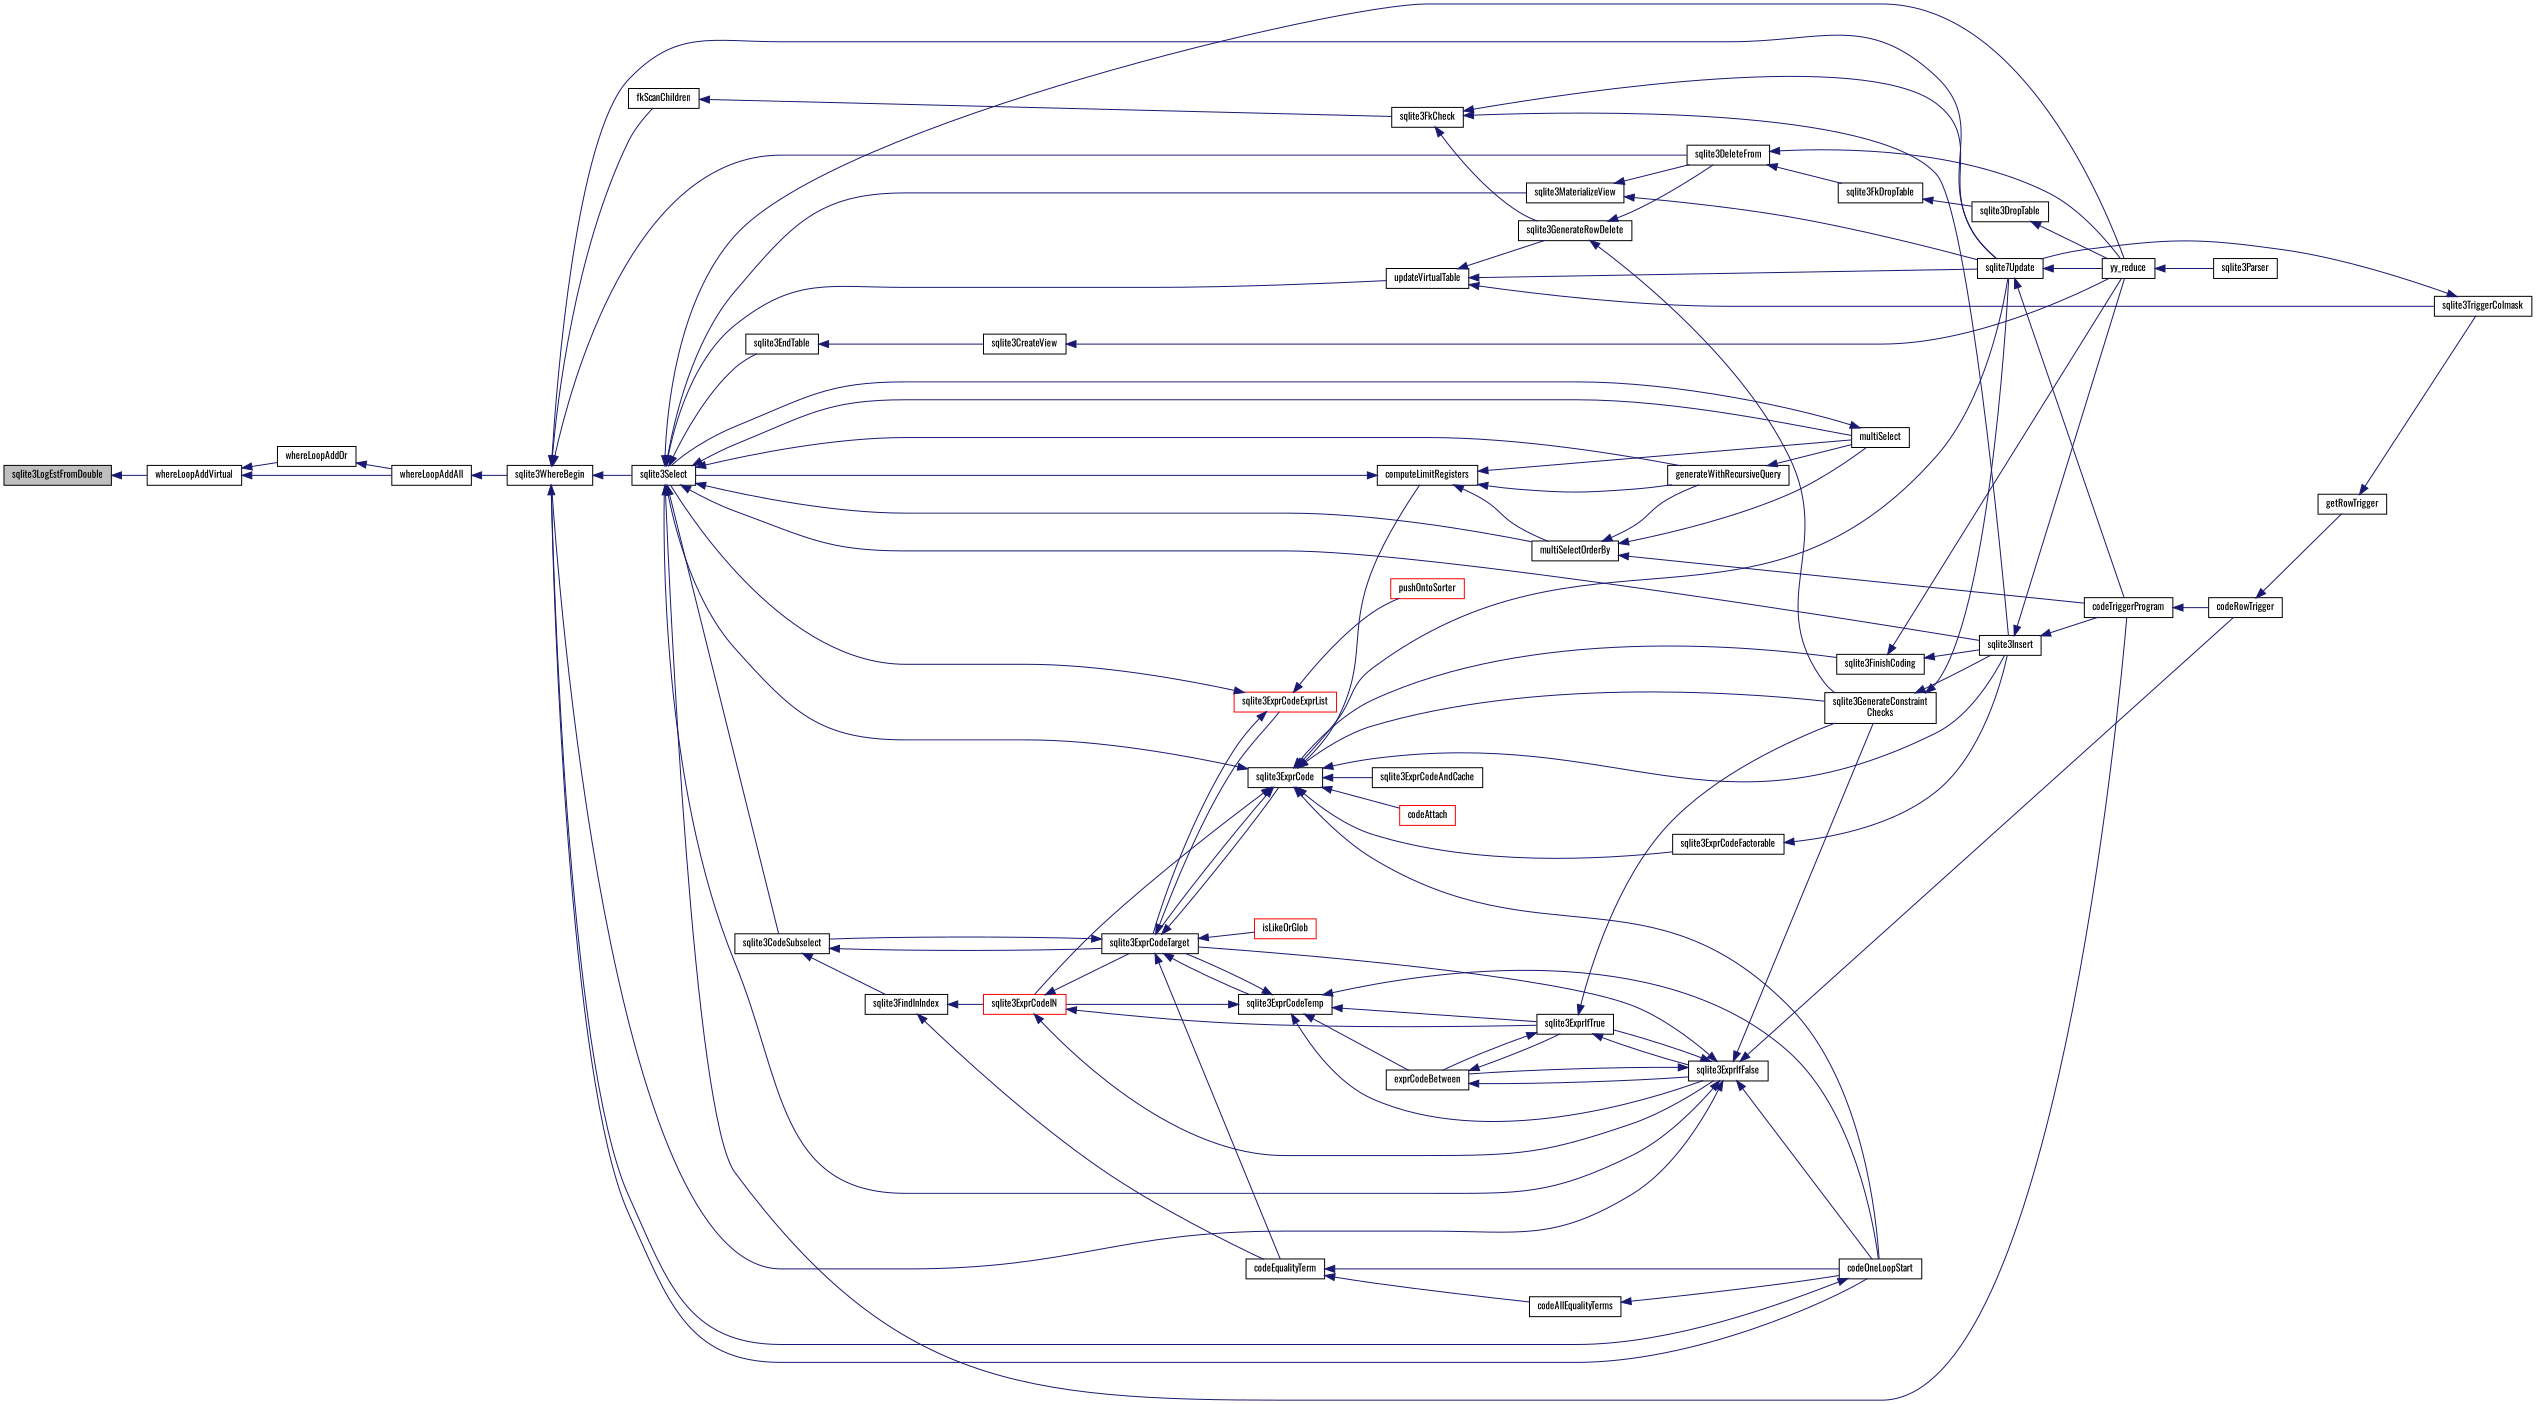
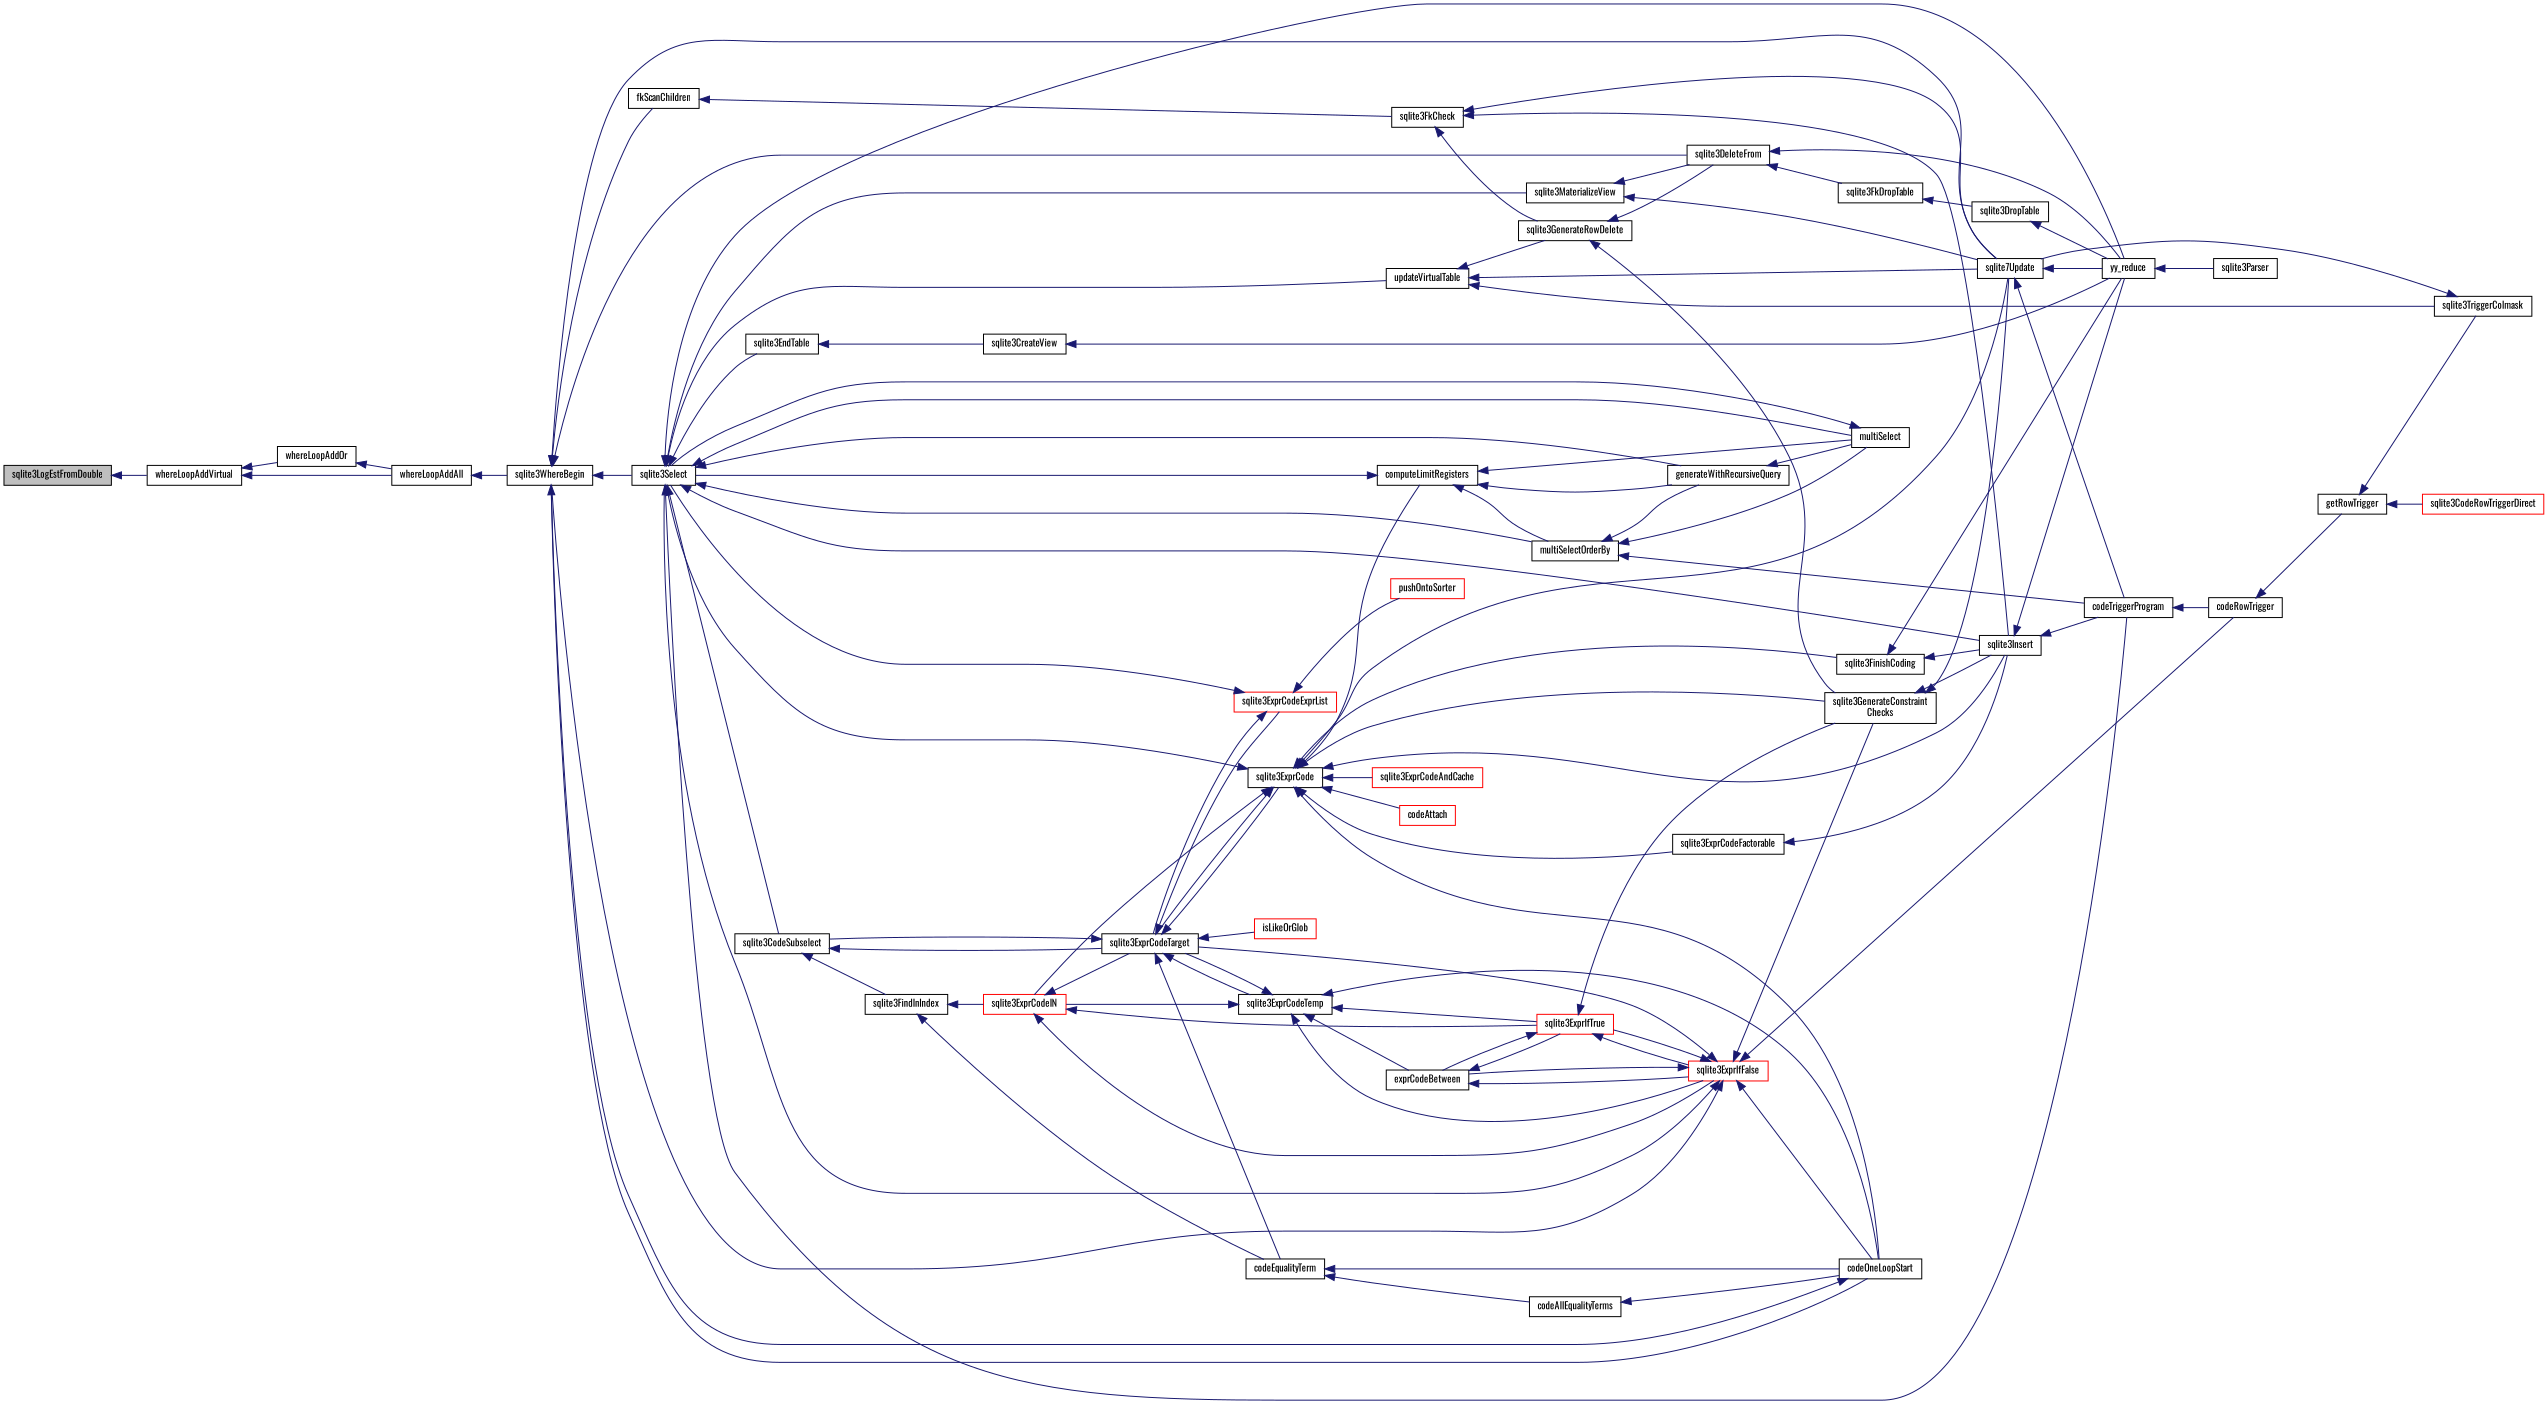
node "sqlite3CodeRowTriggerDirect": added
node "sqlite3ExprCodeAndCache": color black -> red
node "sqlite3ExprIfTrue": color black -> red
node "sqlite3ExprIfFalse": color black -> red
